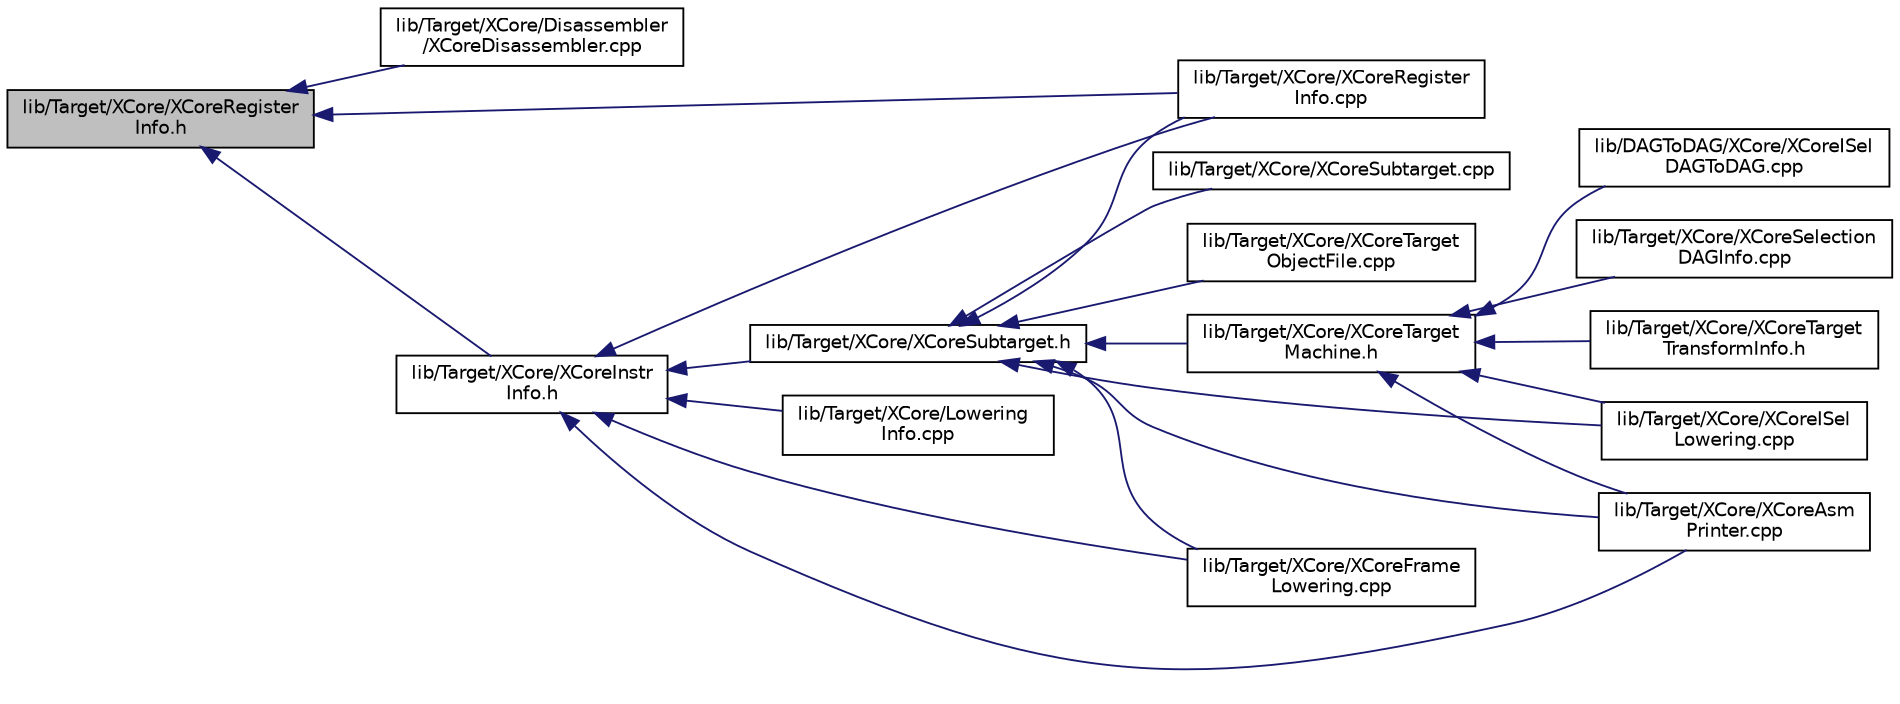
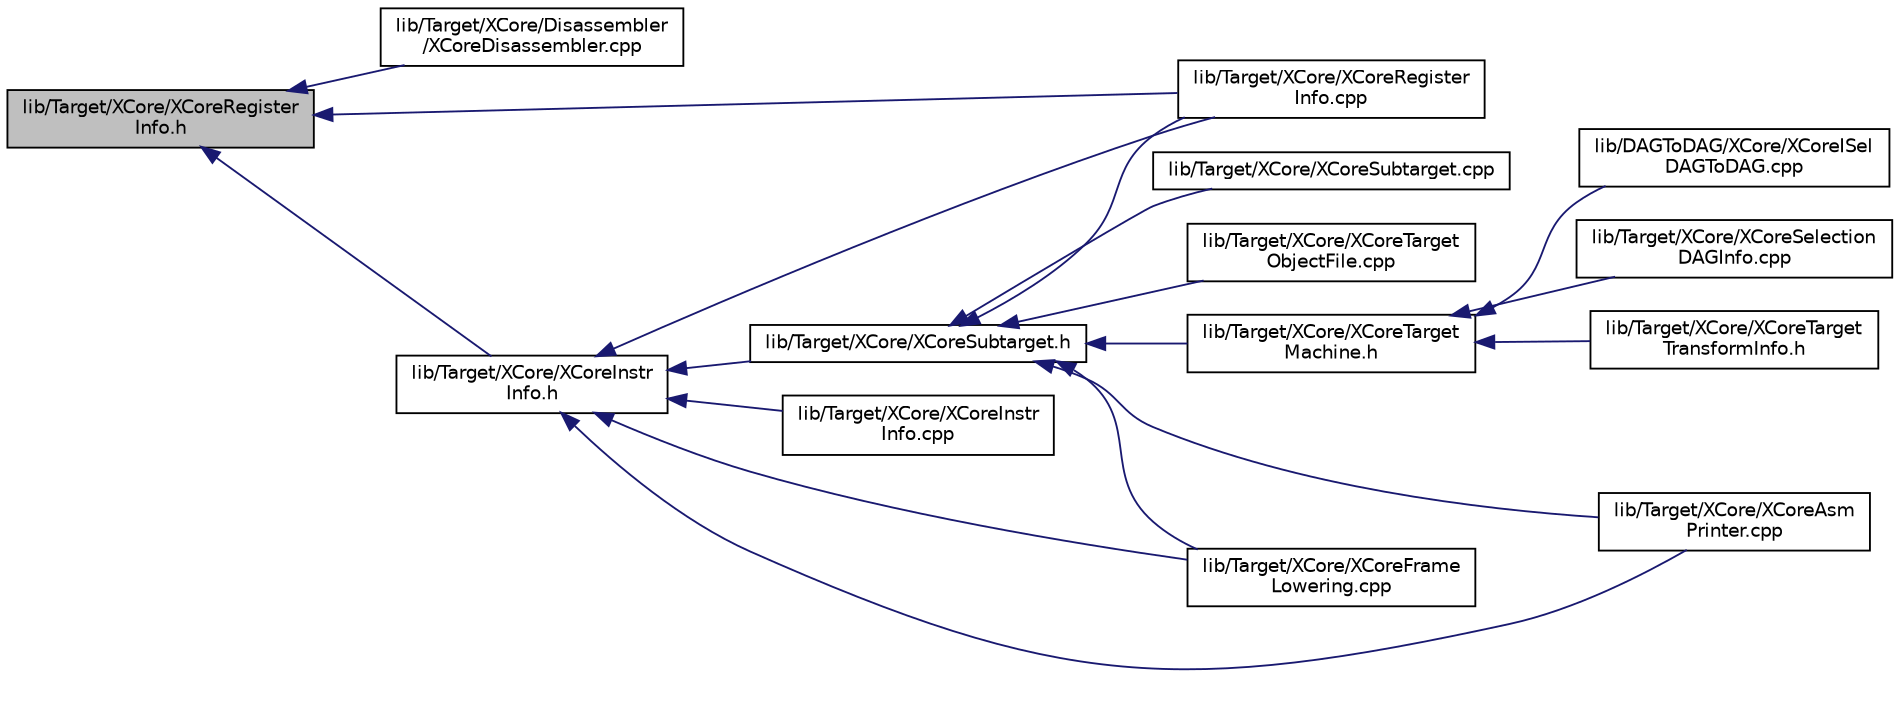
node "lib/Target/XCore/Lowering Info.cpp": label "lib/Target/XCore/Lowering Info.cpp" -> "lib/Target/XCore/XCoreInstr Info.cpp"
node "lib/Target/XCore/XCoreISel Lowering.cpp": removed
edge "lib/Target/XCore/XCoreAsm Printer.cpp" -> "lib/Target/XCore/XCoreTarget Machine.h": removed
